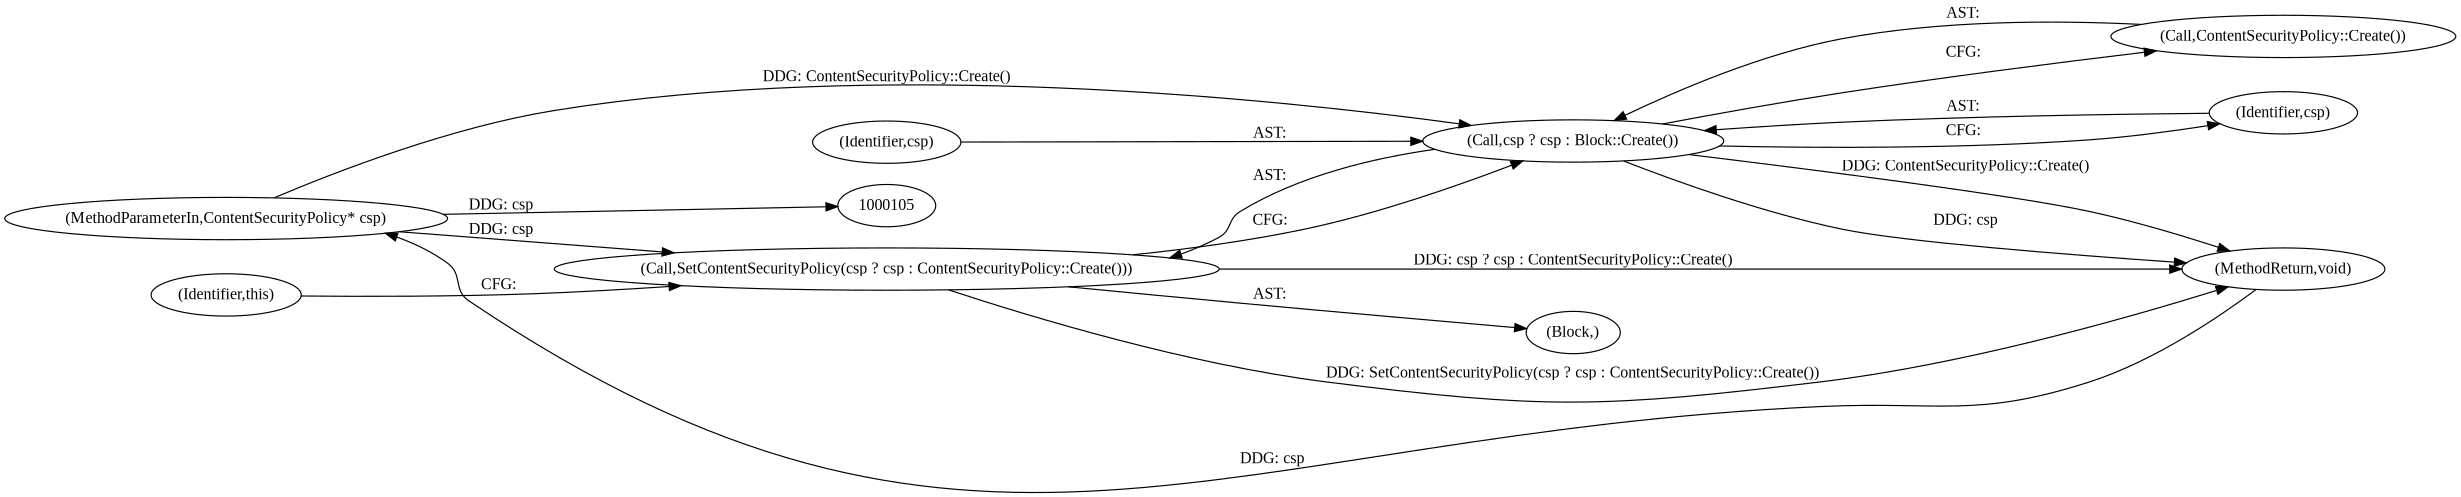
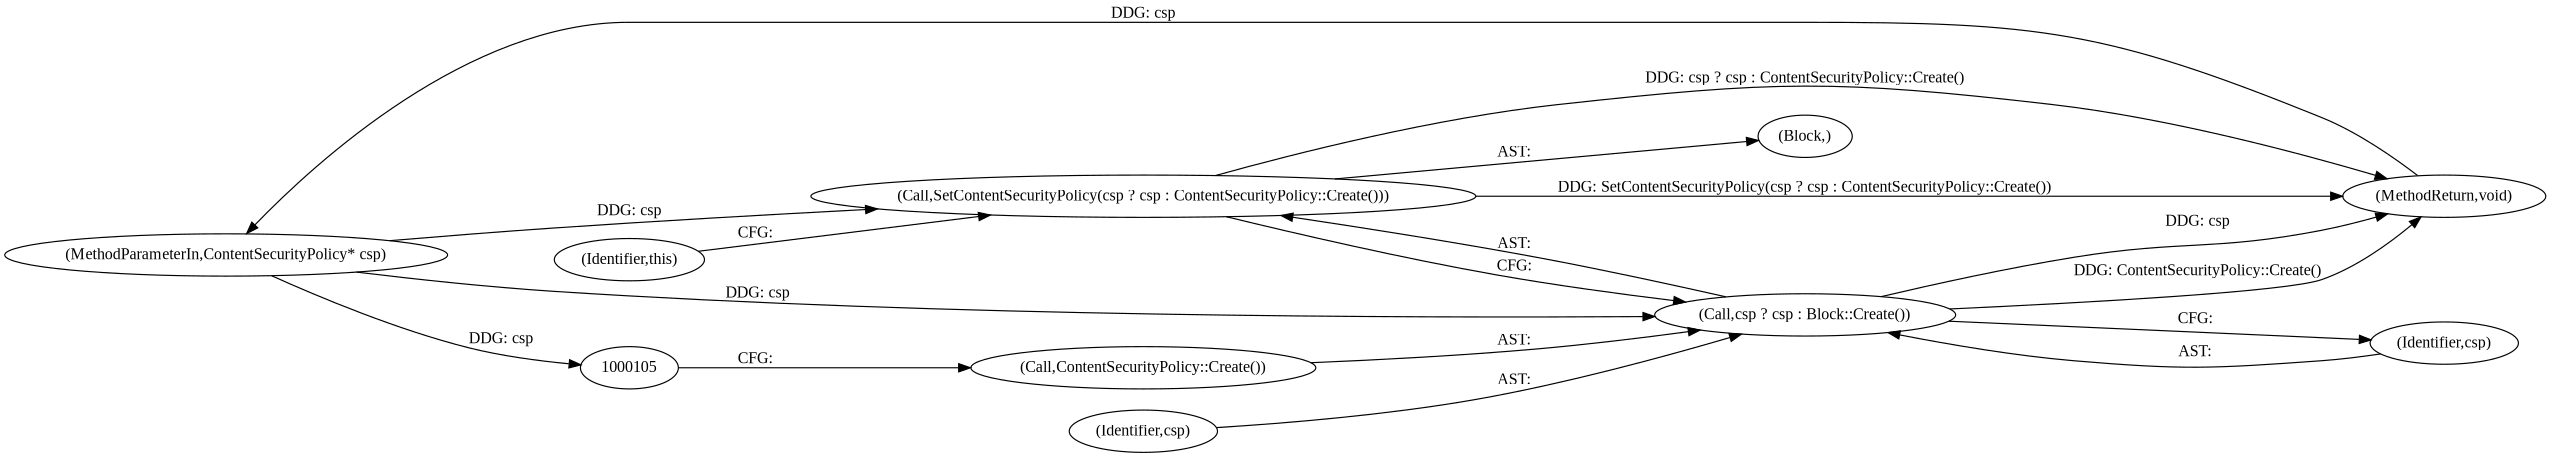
edge "(MethodParameterIn,ContentSecurityPolicy* csp)" -> "(Call,csp ? csp : Block::Create())": label "DDG: ContentSecurityPolicy::Create()" -> "DDG: csp"
edge "(Call,csp ? csp : Block::Create())" -> "(Call,ContentSecurityPolicy::Create())": now "1000105" -> "(Call,ContentSecurityPolicy::Create())"
